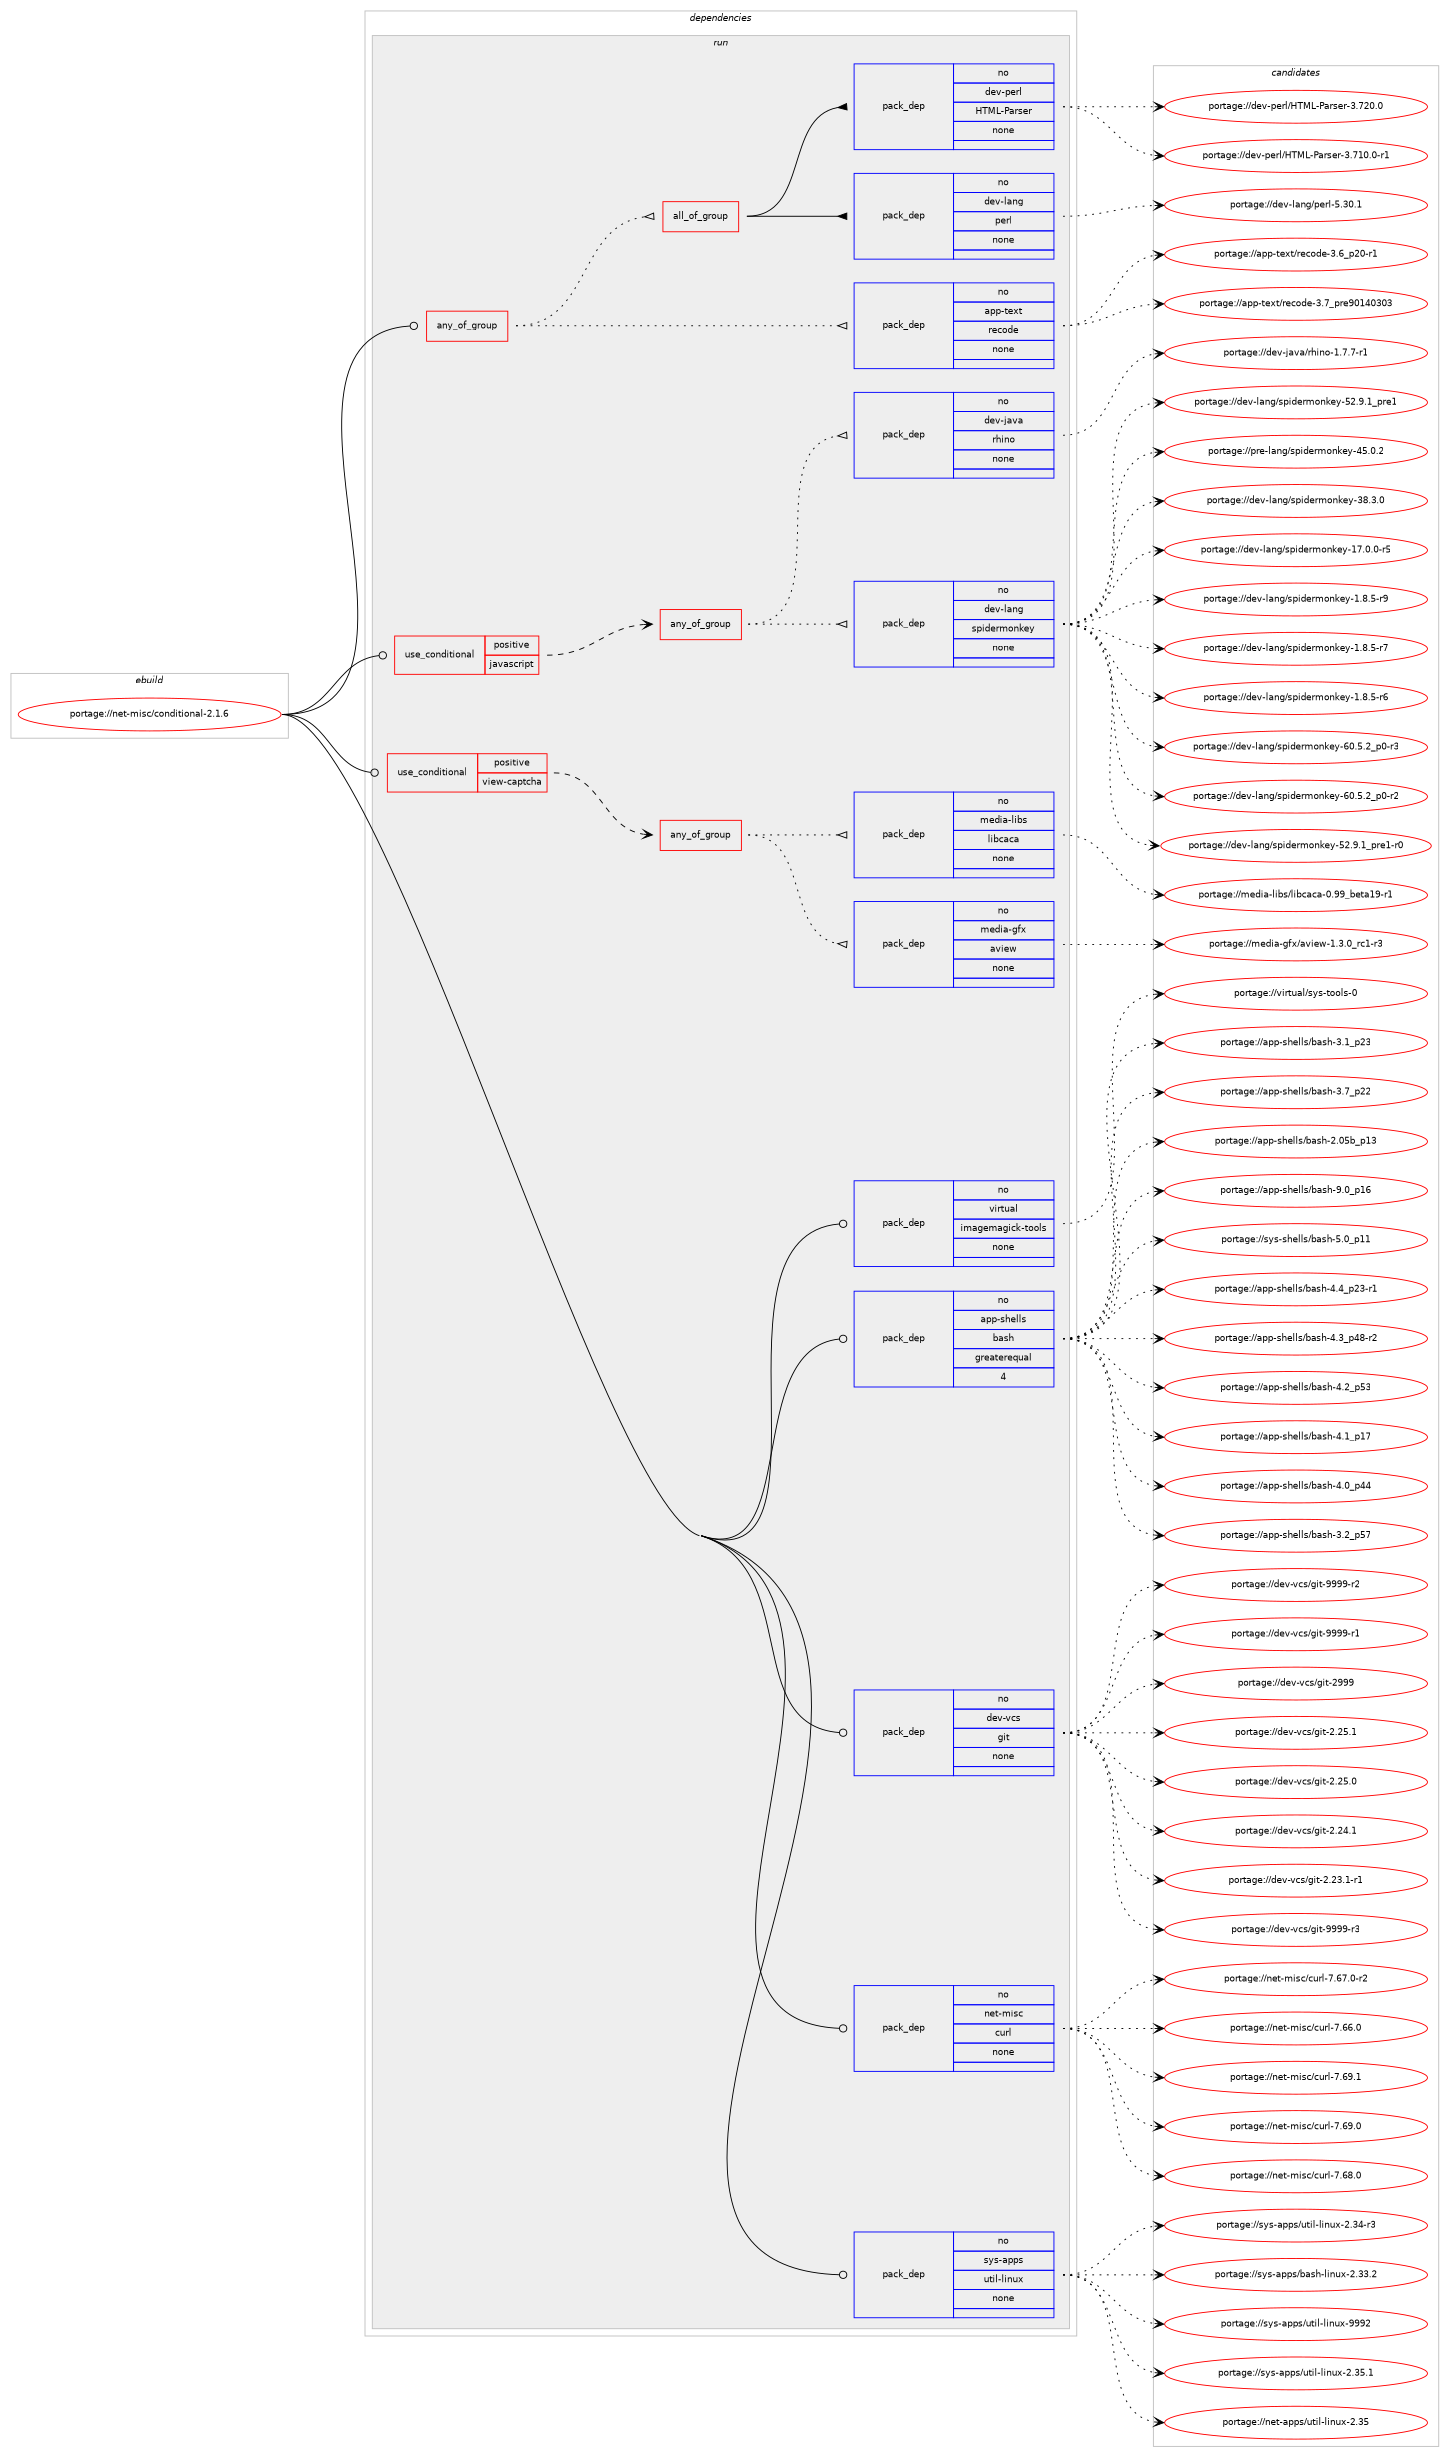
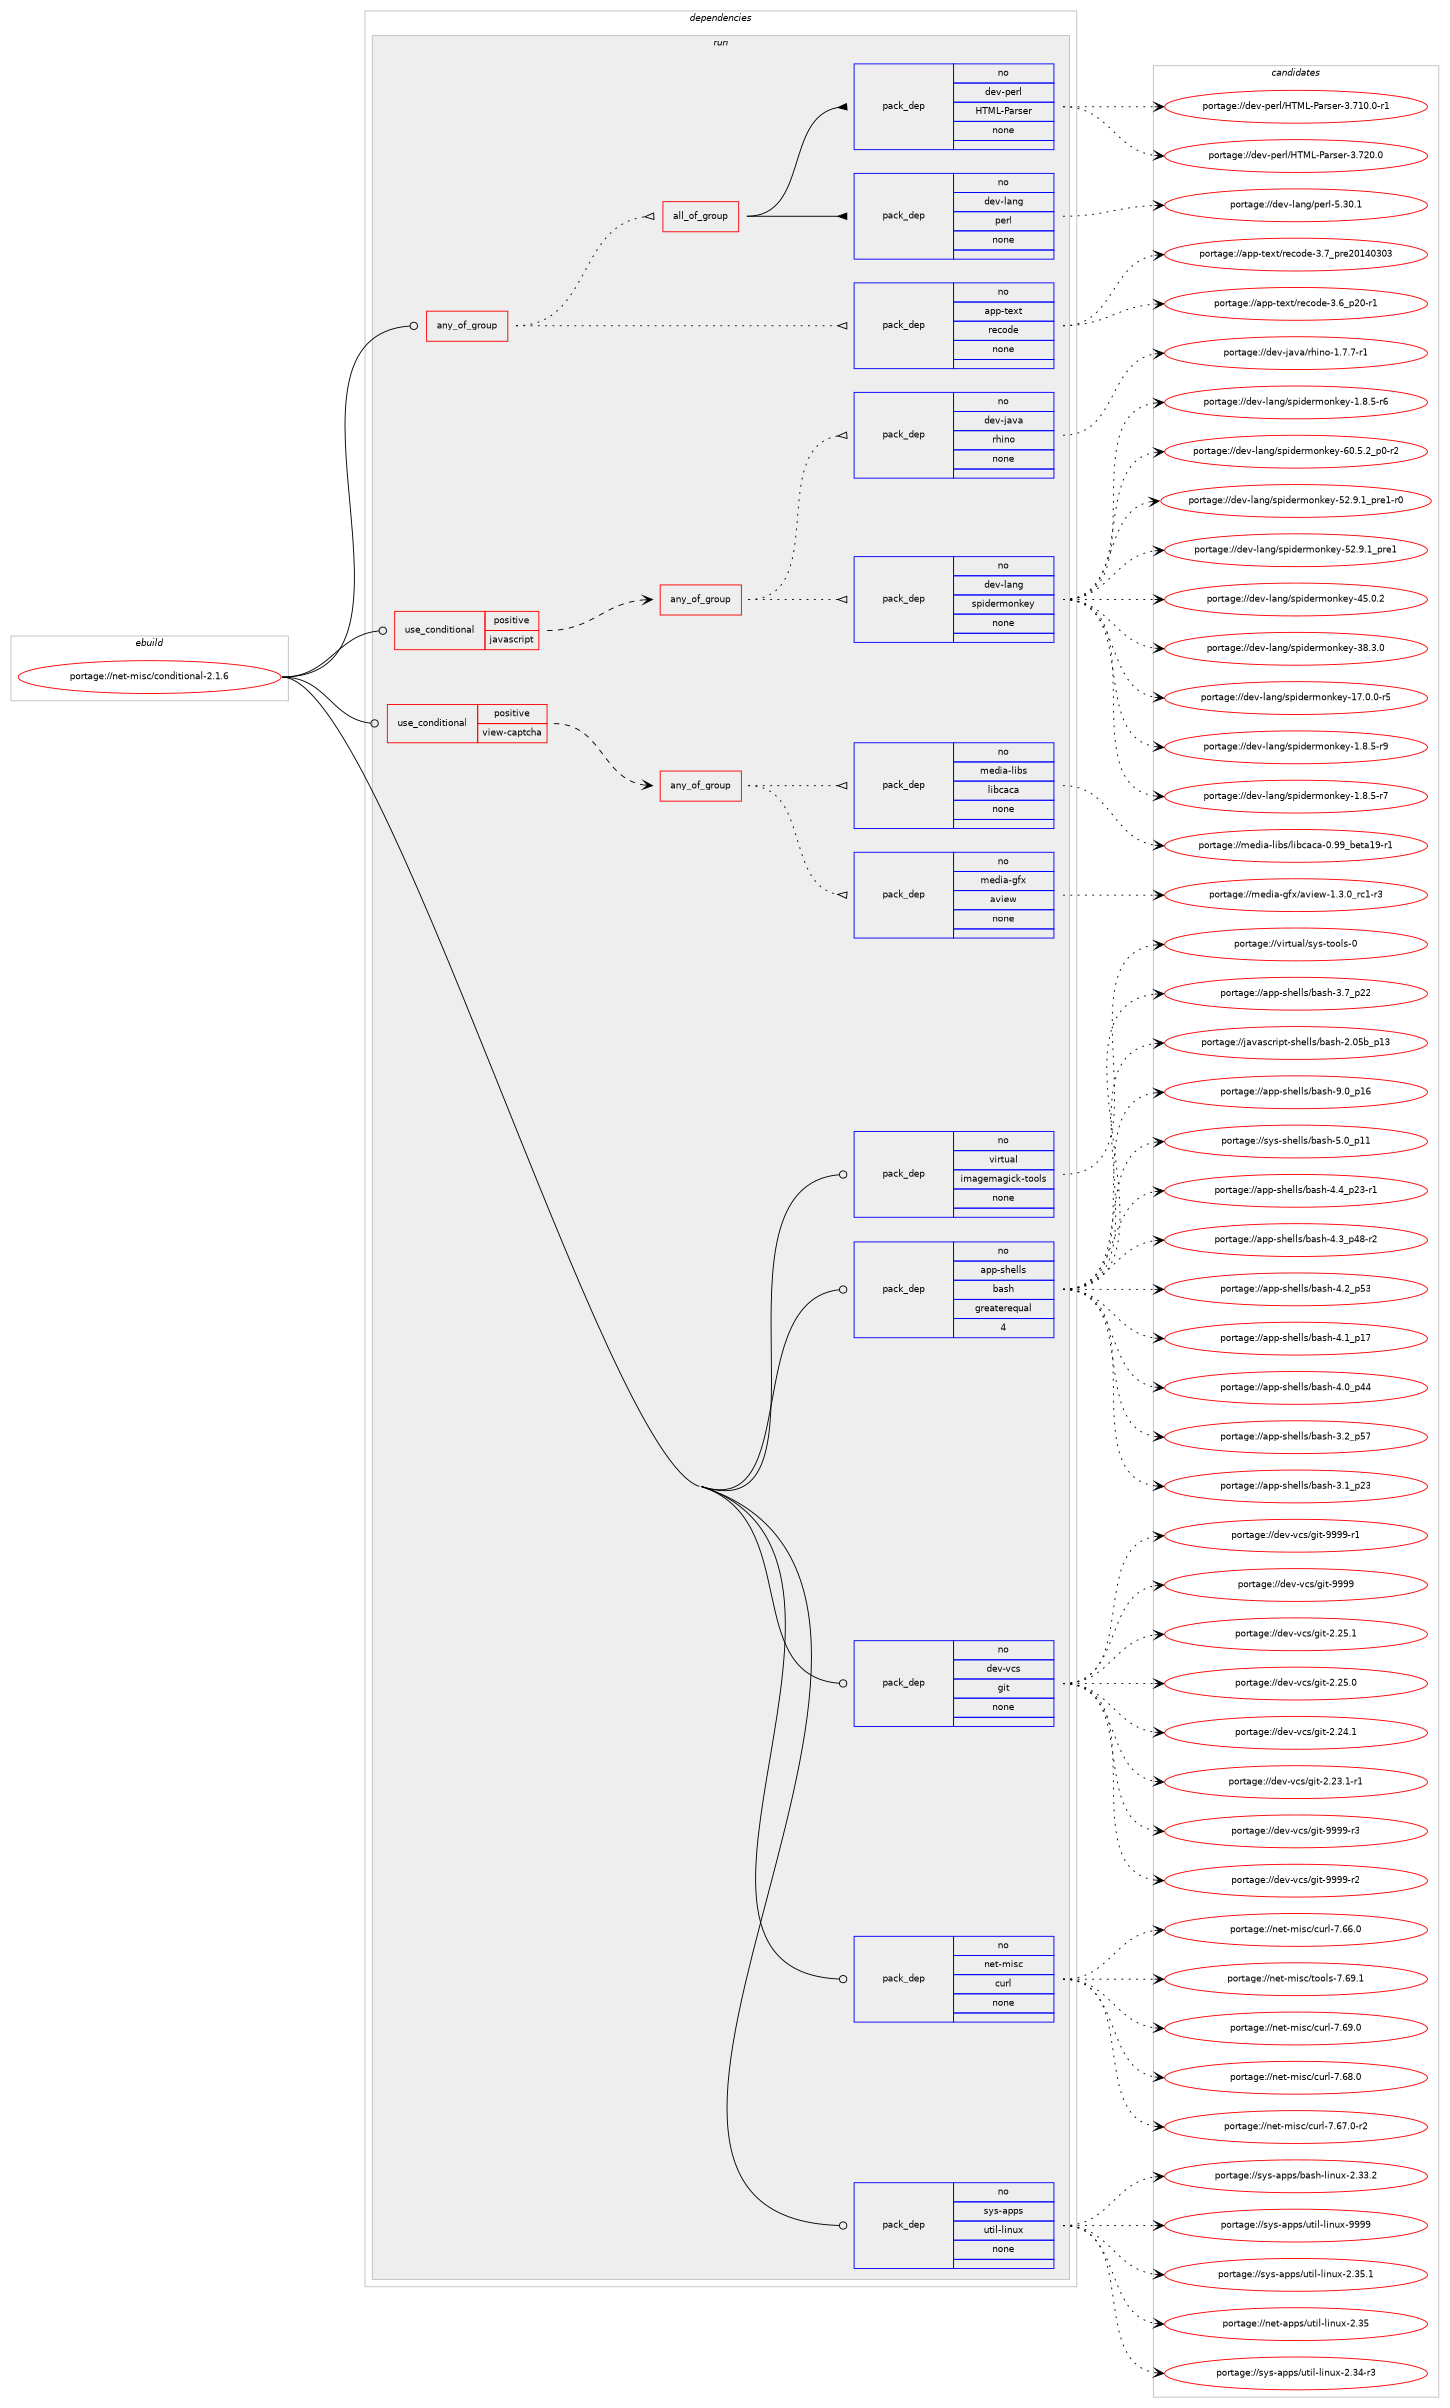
node "portage://app-text/recode-3.7_pre90140303": label "portage://app-text/recode-3.7_pre90140303" -> "portage://app-text/recode-3.7_pre20140303"
node "portage://pre-lang/spidermonkey-45.0.2": label "portage://pre-lang/spidermonkey-45.0.2" -> "portage://dev-lang/spidermonkey-45.0.2"
node "portage://dev-lang/spidermonkey-60.5.2_p0-r3": removed
node "portage://app-shells/bash-2.05b_p13": label "portage://app-shells/bash-2.05b_p13" -> "portage://javascript-shells/bash-2.05b_p13"
node "portage://dev-vcs/git-2999": label "portage://dev-vcs/git-2999" -> "portage://dev-vcs/git-9999"
node "portage://net-misc/curl-7.69.1": label "portage://net-misc/curl-7.69.1" -> "portage://net-misc/tools-7.69.1"
node "portage://sys-apps/util-linux-9992": label "portage://sys-apps/util-linux-9992" -> "portage://sys-apps/util-linux-9999"
